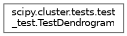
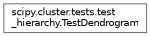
node "scipy.cluster.tests.test _test.TestDendrogram": label "scipy.cluster.tests.test _test.TestDendrogram" -> "scipy.cluster.tests.test _hierarchy.TestDendrogram"
